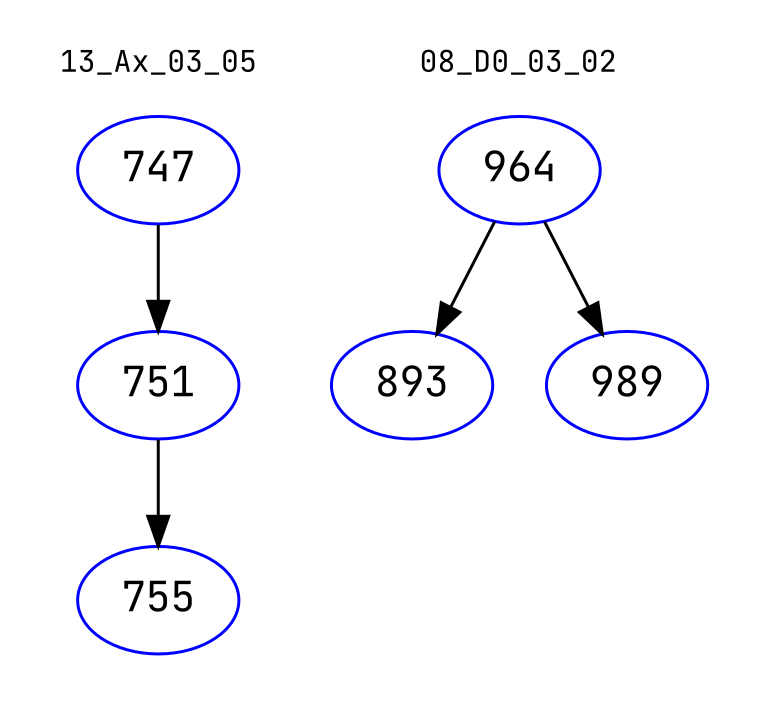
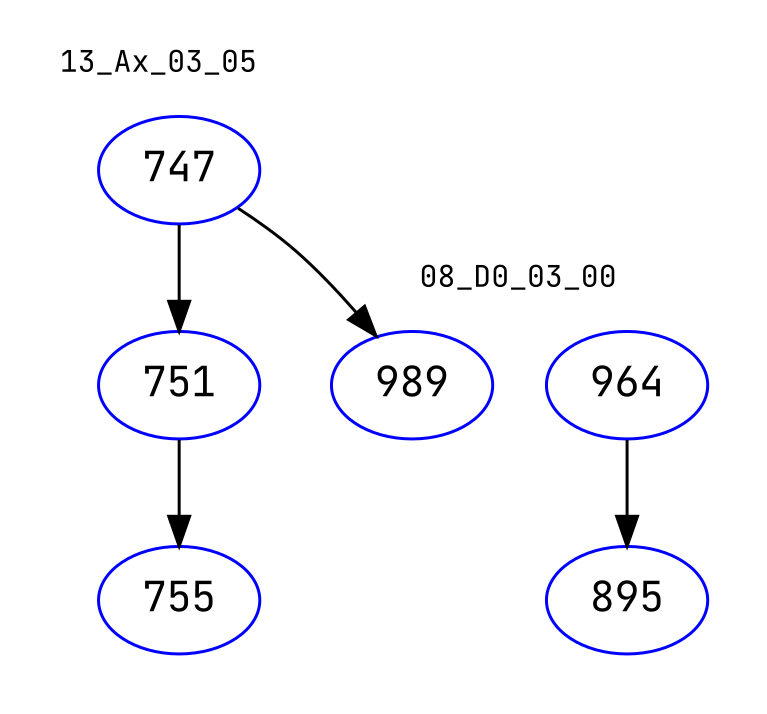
cluster "08_D0_03_02": label "08_D0_03_02" -> "08_D0_03_00"
edge "964" -> "989": now "747" -> "989"
node "893": label "893" -> "895"
